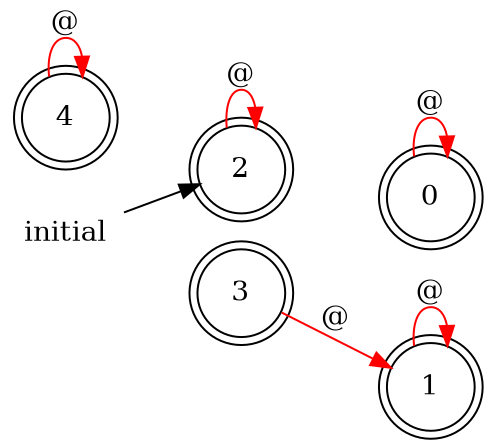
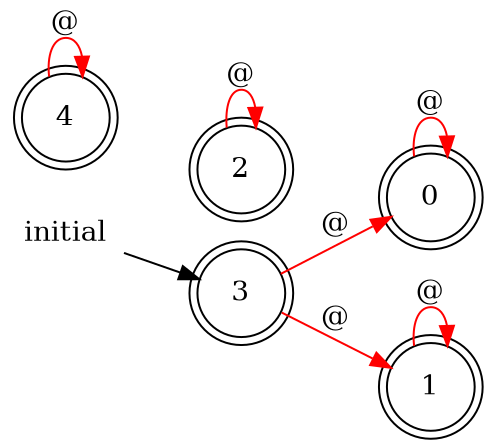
edge "initial" -> "2": now "initial" -> "3"
edge "3" -> "0": added, label "@"
